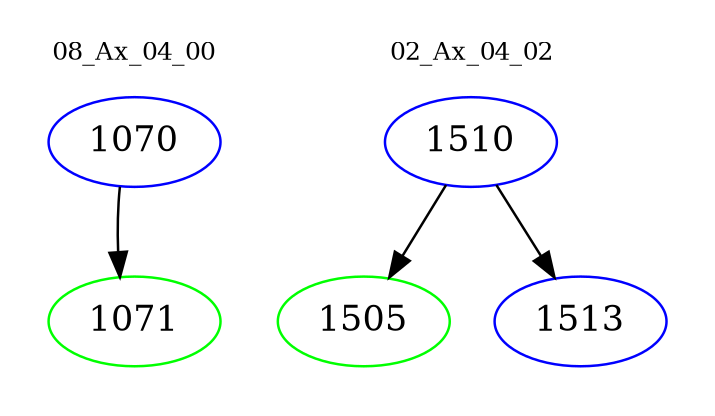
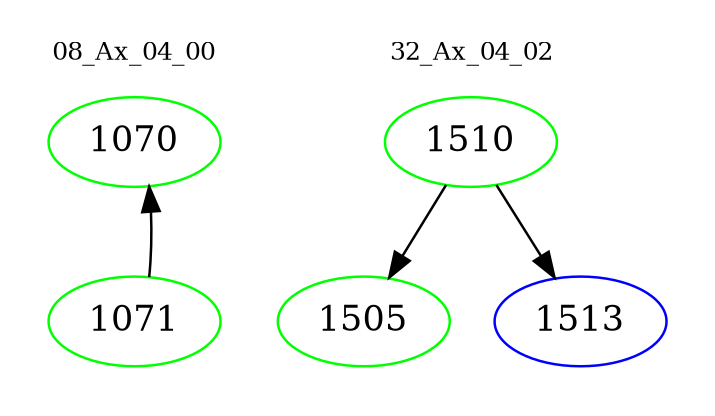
cluster "02_Ax_04_02": label "02_Ax_04_02" -> "32_Ax_04_02"
node "1070": color blue -> green
node "1510": color blue -> green
edge "1070" -> "1071": reversed
